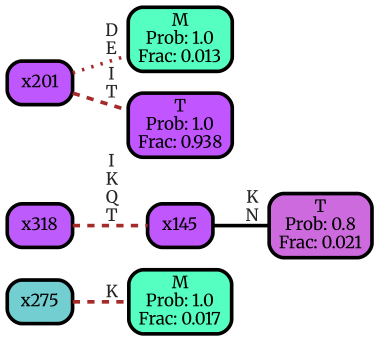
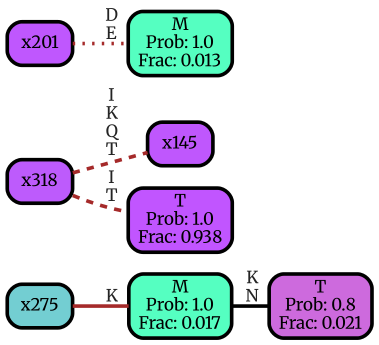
edge "x201" -- "T Prob: 1.0 Frac: 0.938": now "x318" -- "T Prob: 1.0 Frac: 0.938"
edge "x145" -- "T Prob: 0.8 Frac: 0.021": now "M Prob: 1.0 Frac: 0.017" -- "T Prob: 0.8 Frac: 0.021"
edge "x275" -- "M Prob: 1.0 Frac: 0.017": style dashed -> solid
